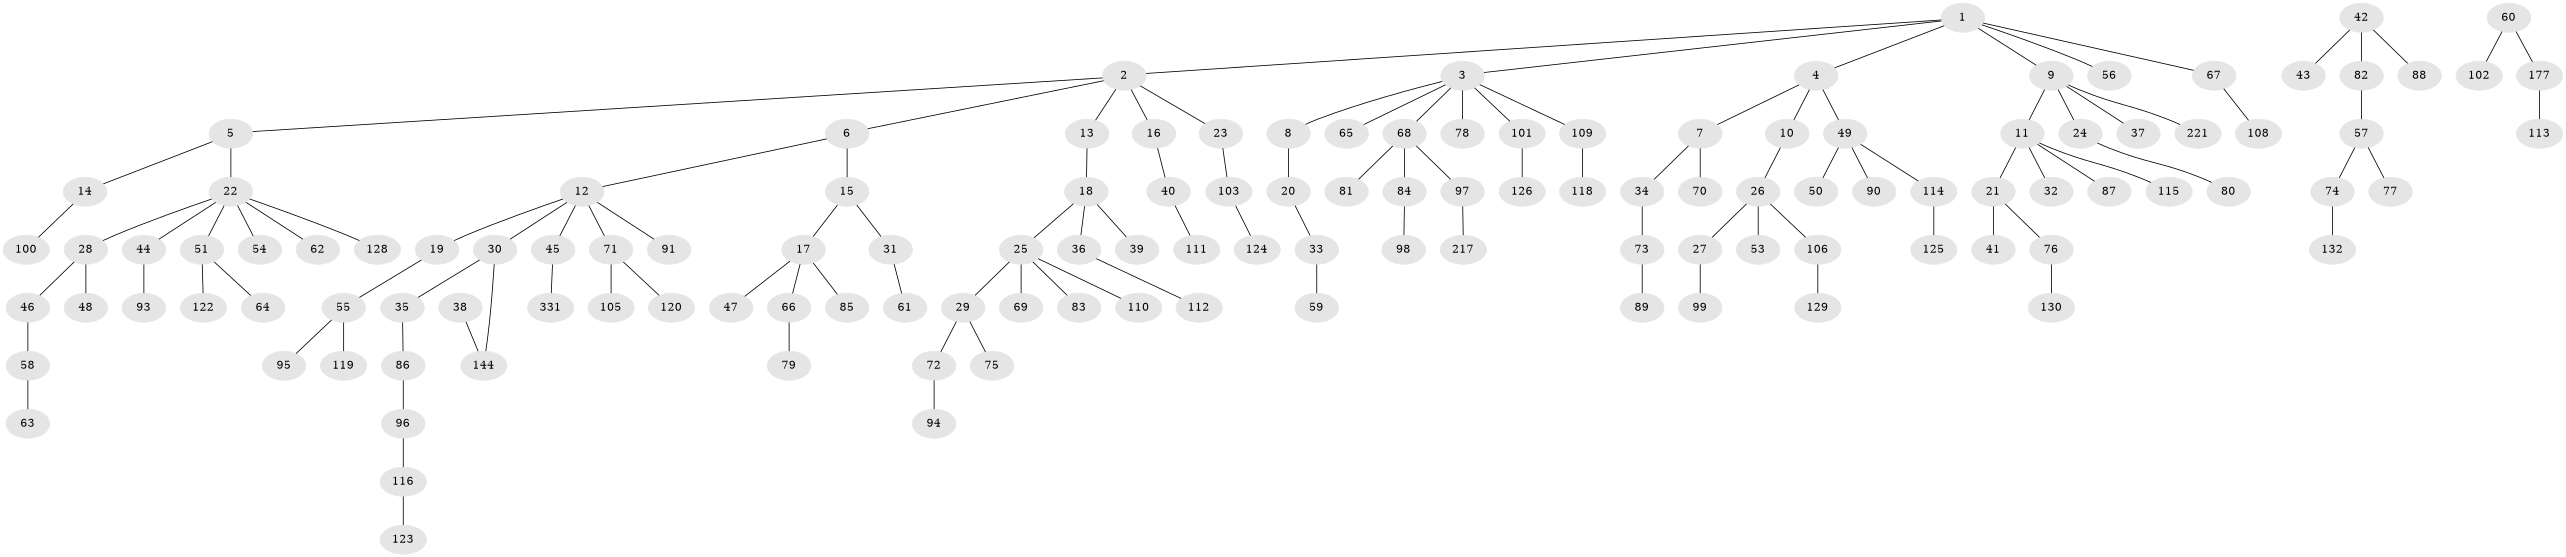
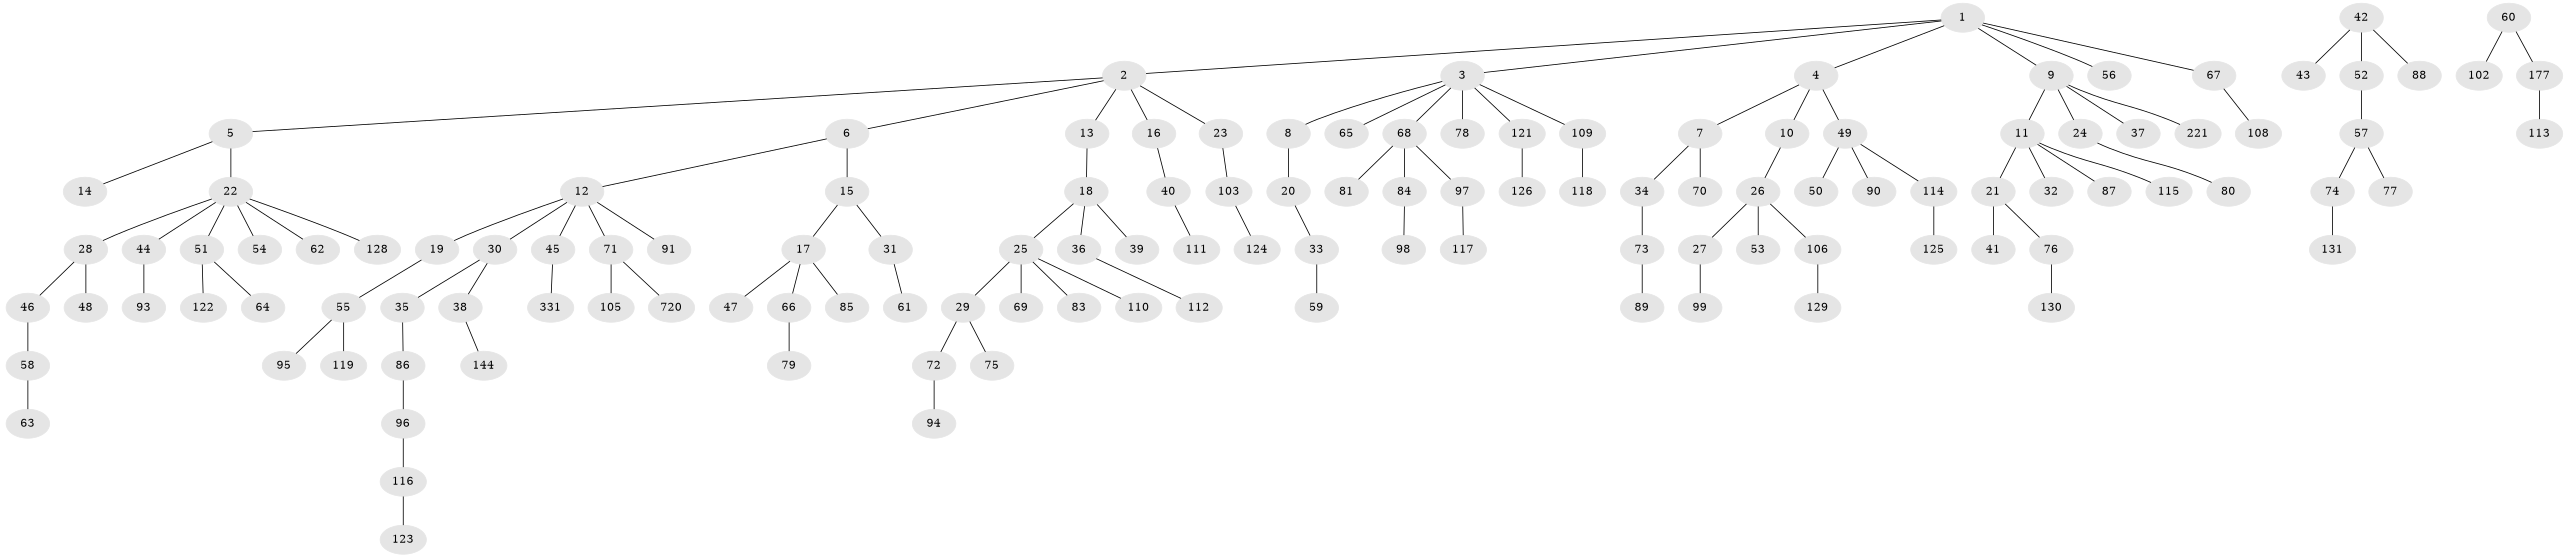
node "82": label "82" -> "52"
node "101": label "101" -> "121"
node "100": removed
node "217": label "217" -> "117"
node "132": label "132" -> "131"
edge "30" -- "144": now "30" -- "38"
node "120": label "120" -> "720"
